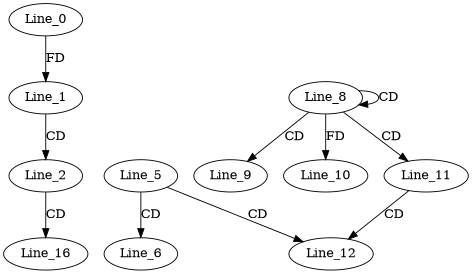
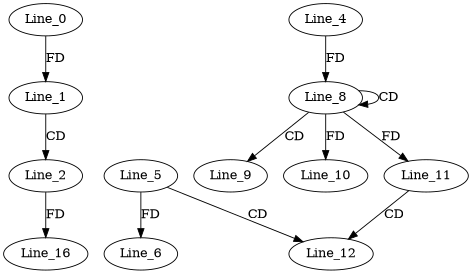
node "Line_4": added
edge "Line_8" -> "Line_11": label "CD" -> "FD"
edge "Line_2" -> "Line_16": label "CD" -> "FD"
edge "Line_5" -> "Line_6": label "CD" -> "FD"
